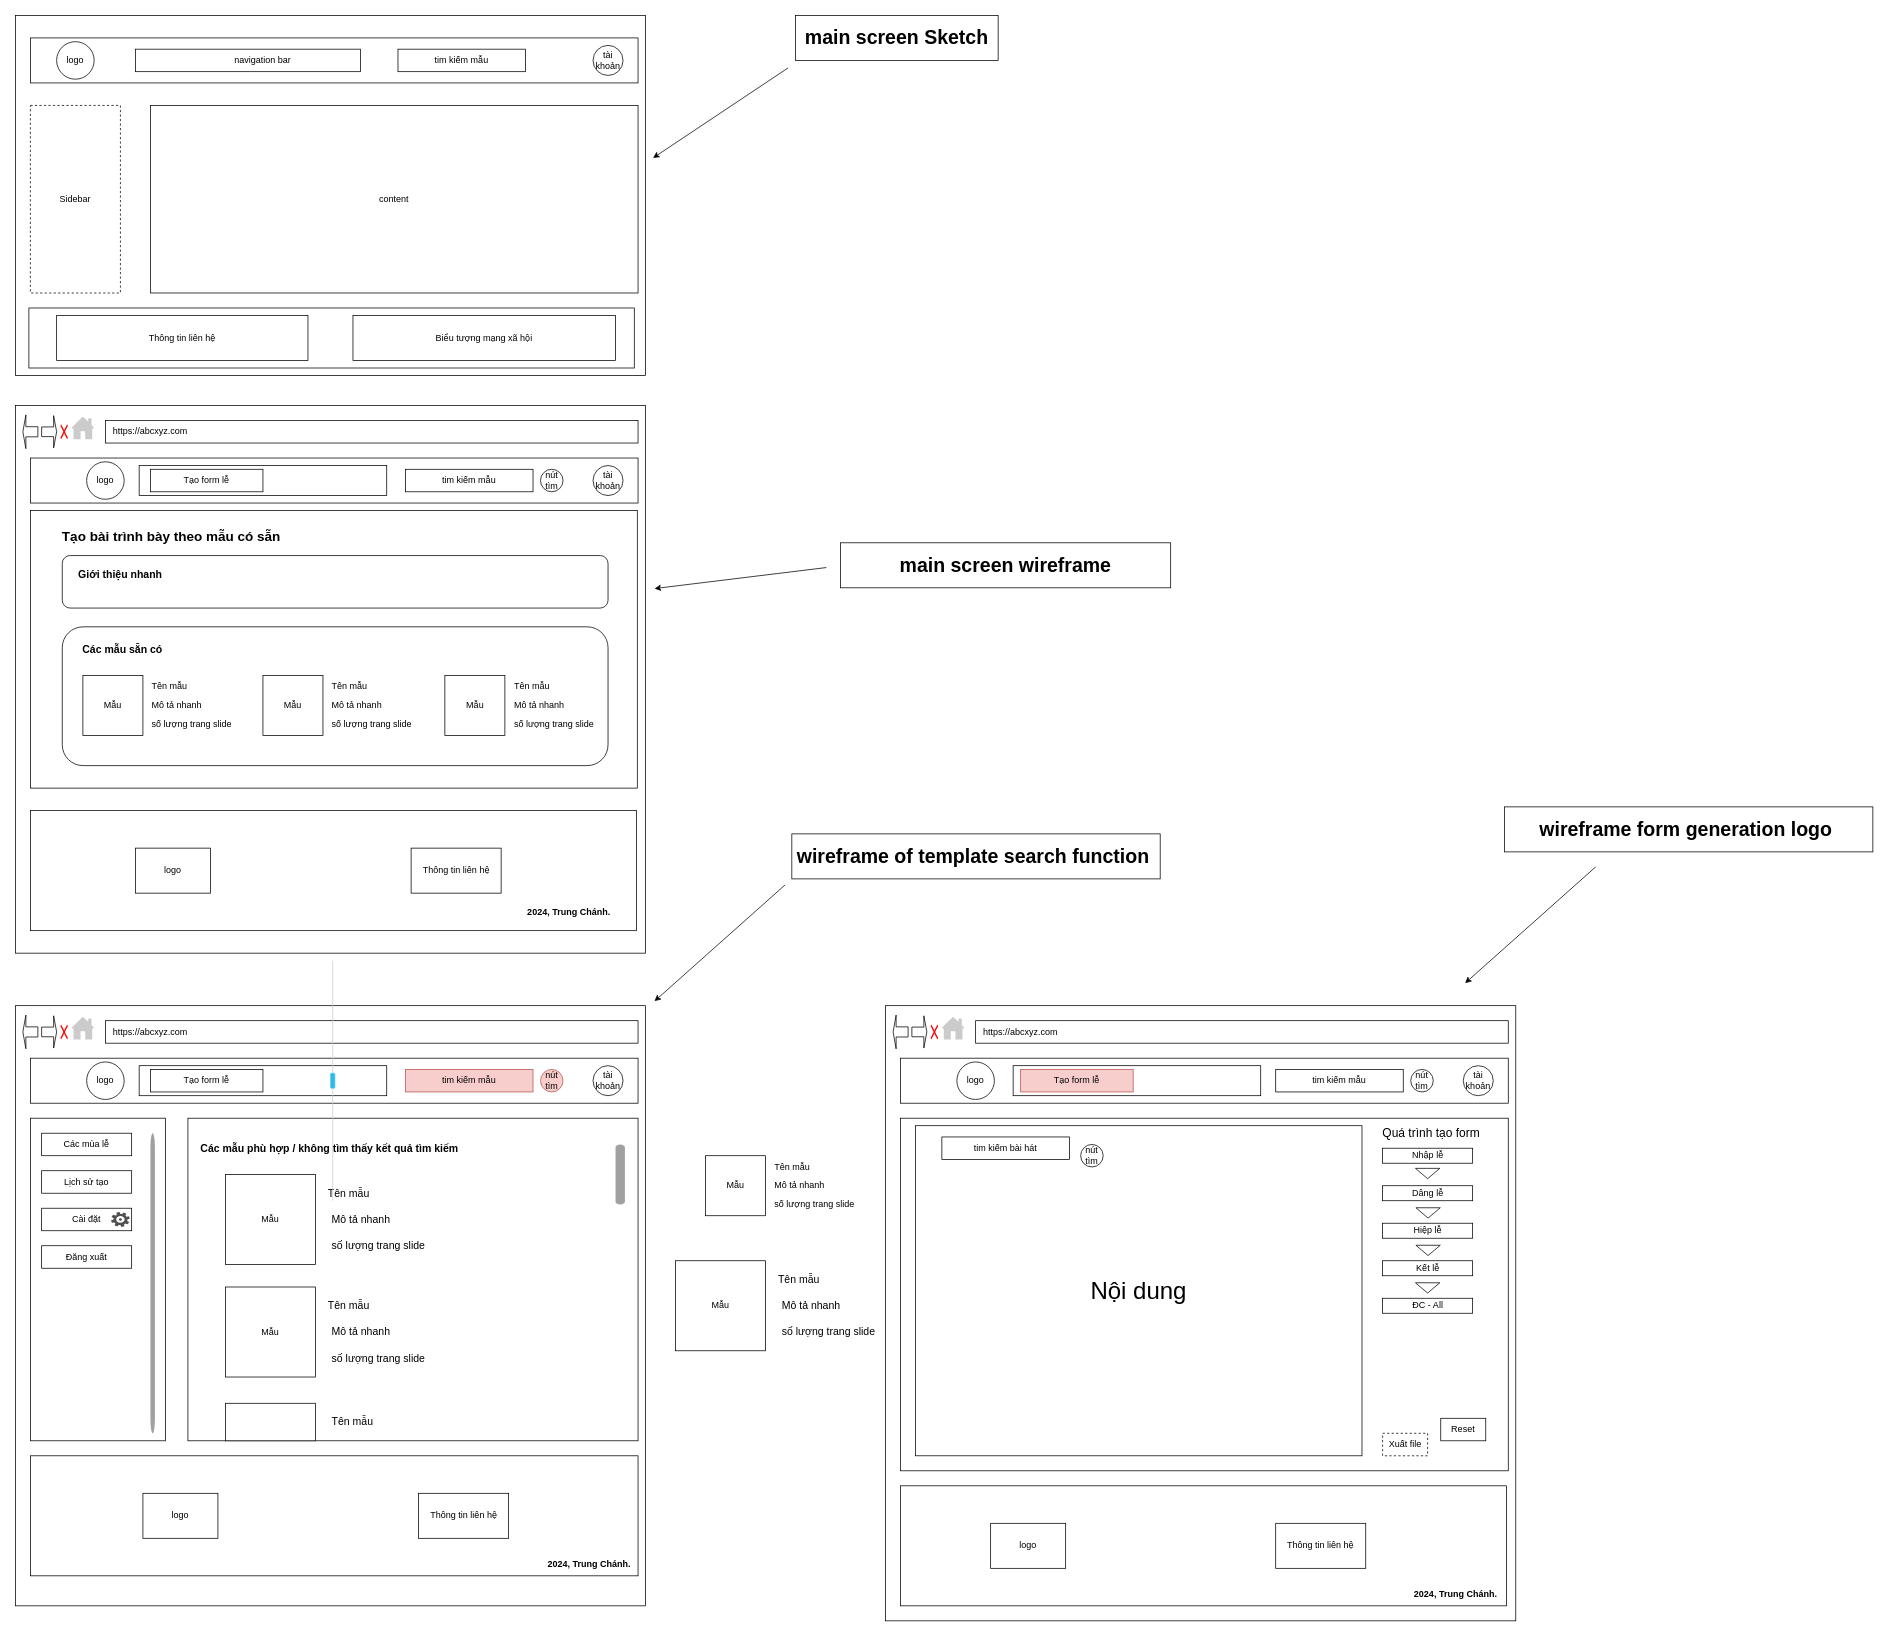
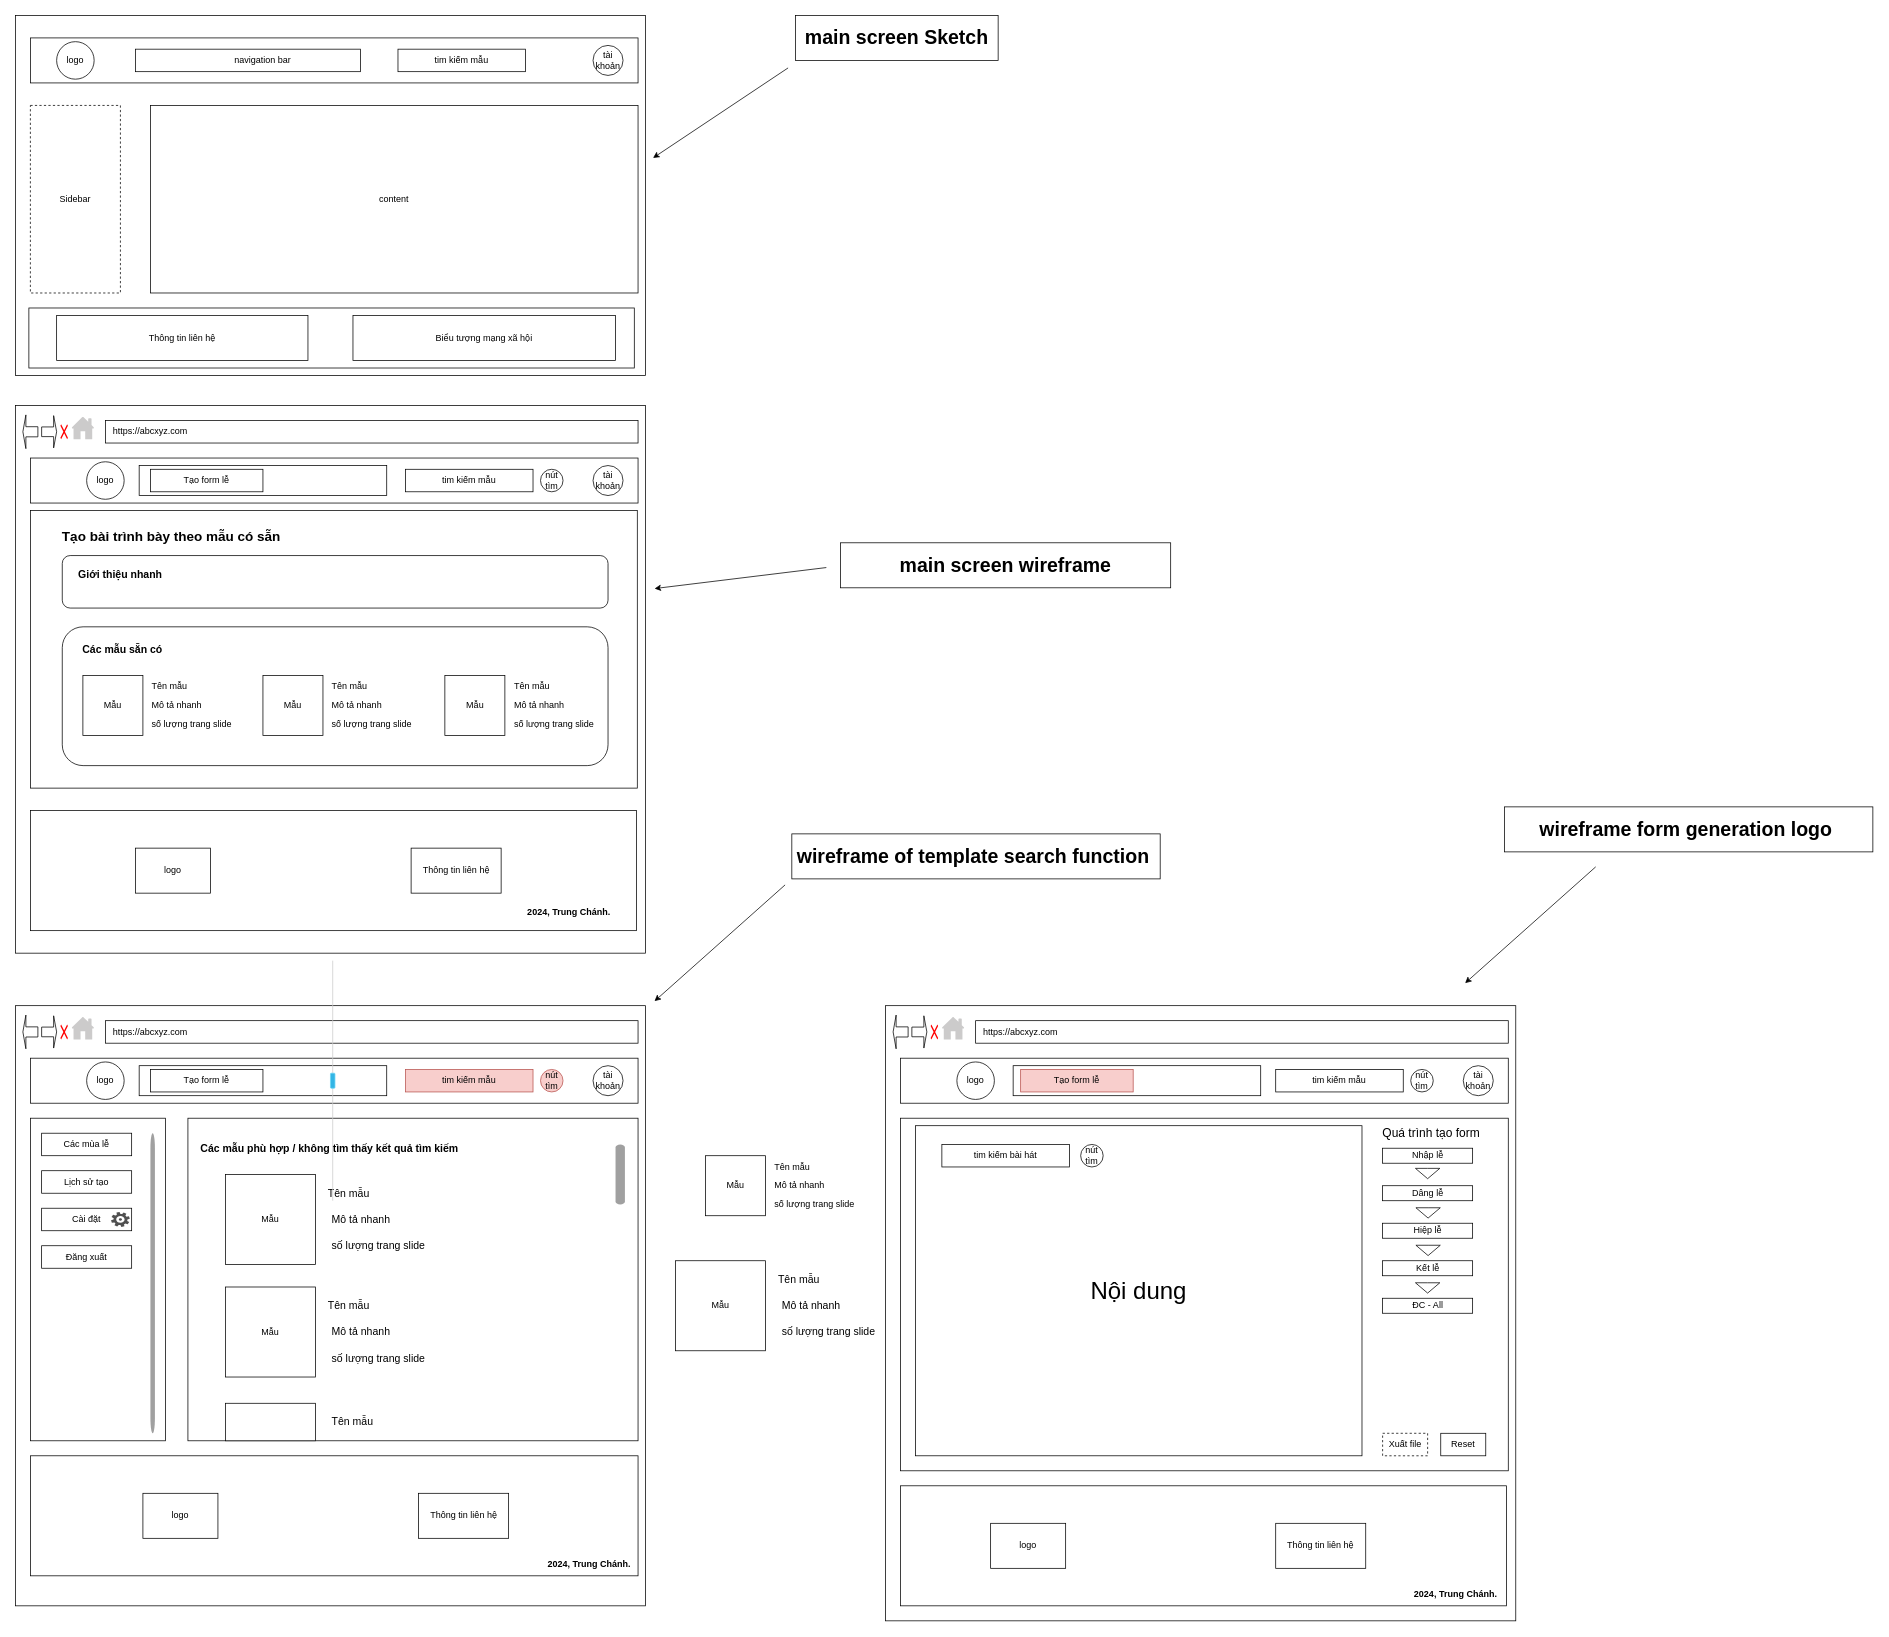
node "tim kiếm bài hát": moved (1005, 1148) -> (1005, 1155)
node "Reset": moved (1463, 1429) -> (1463, 1444)
